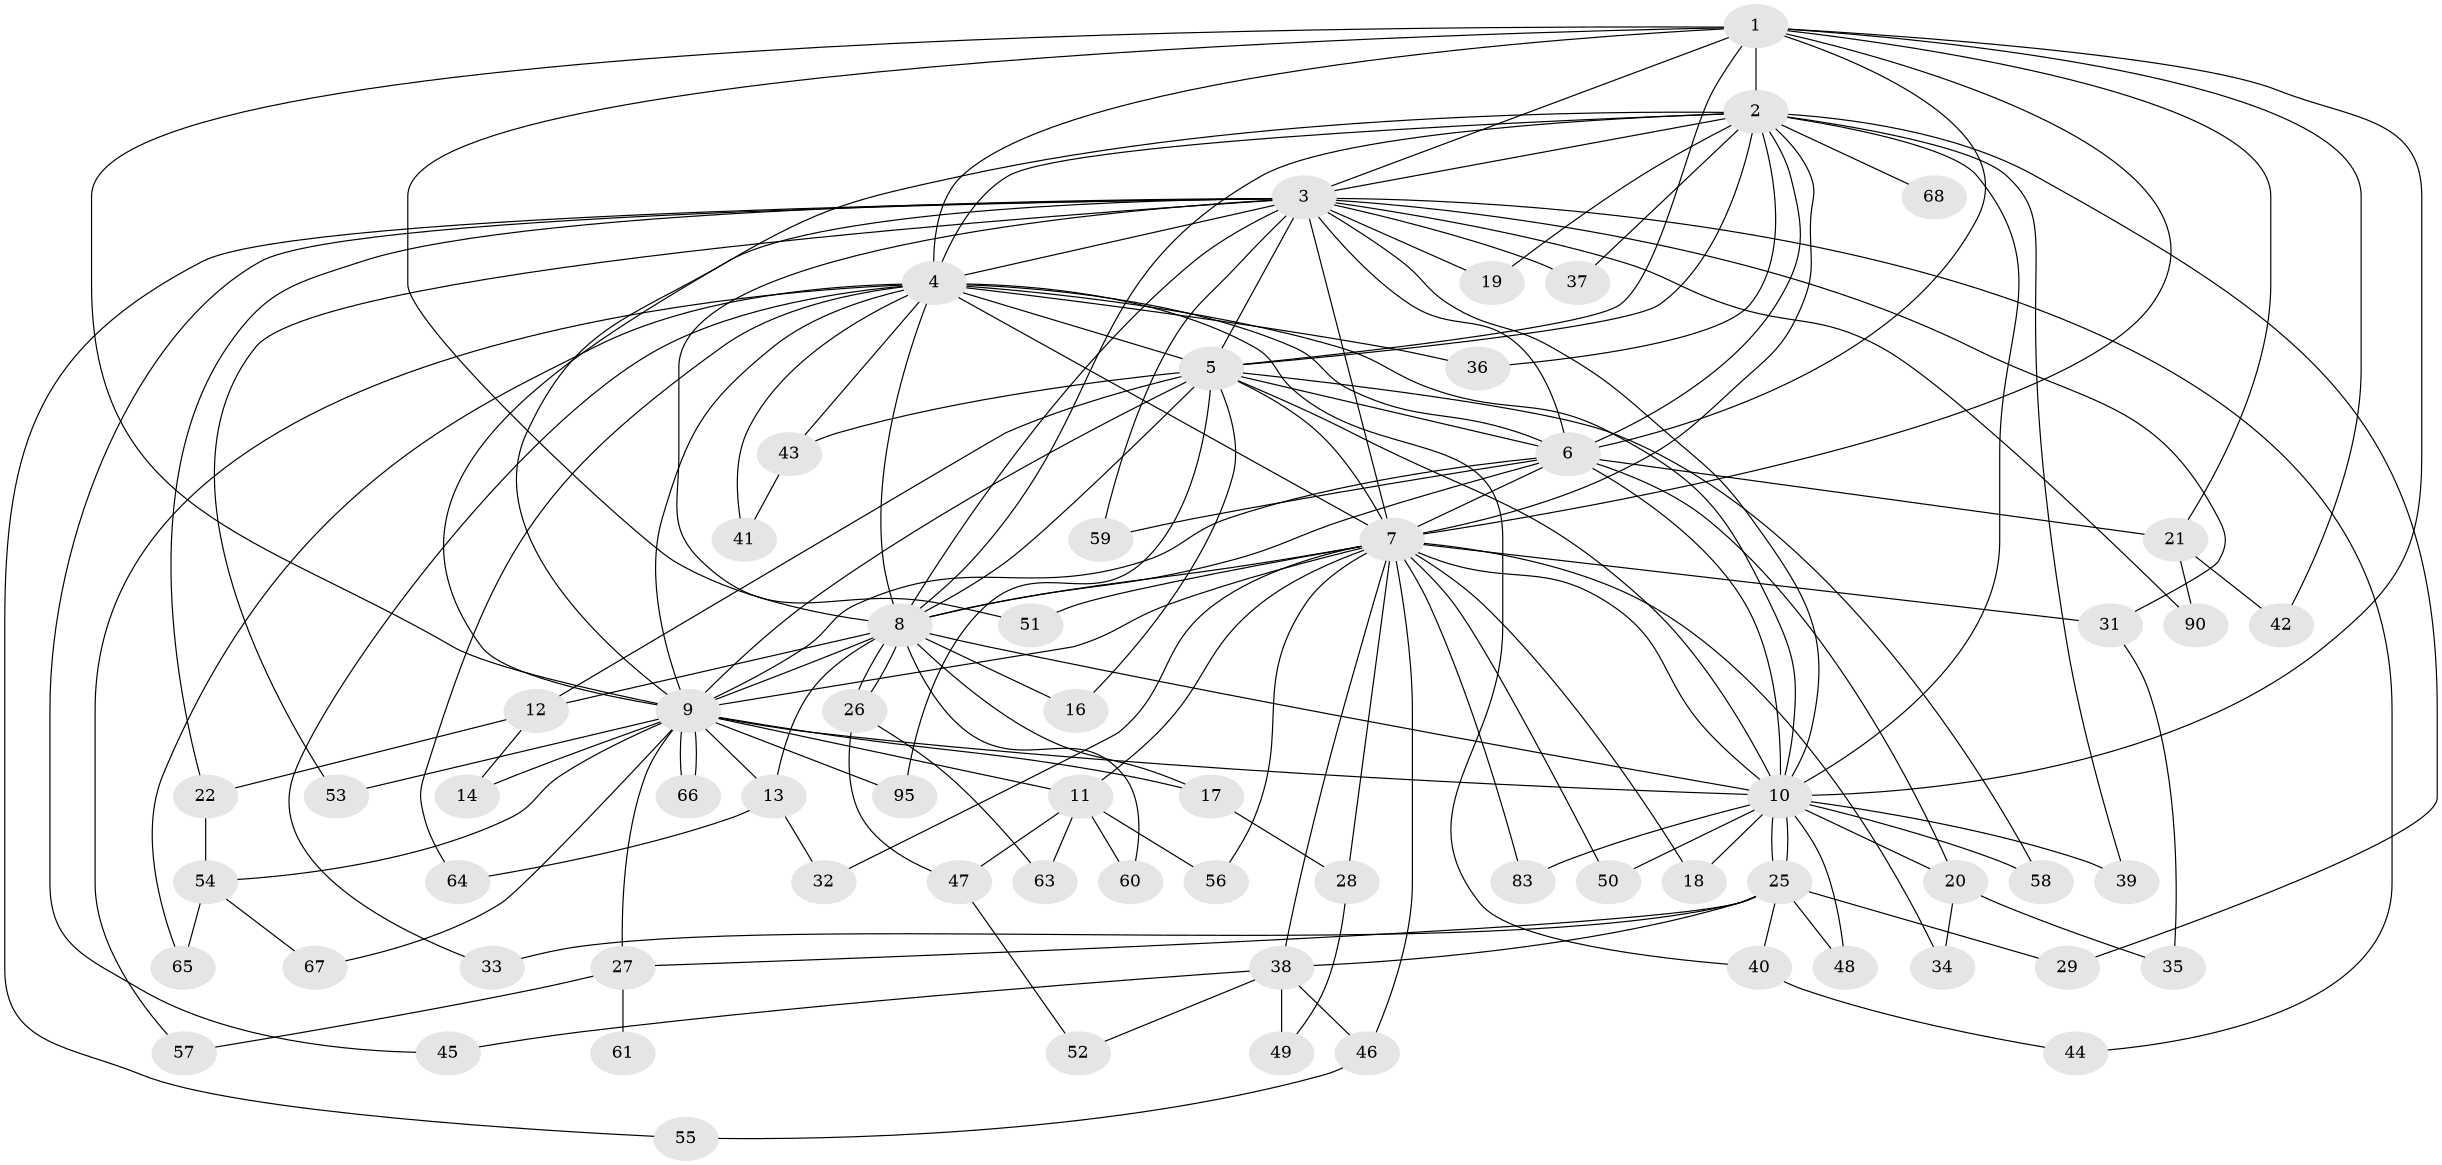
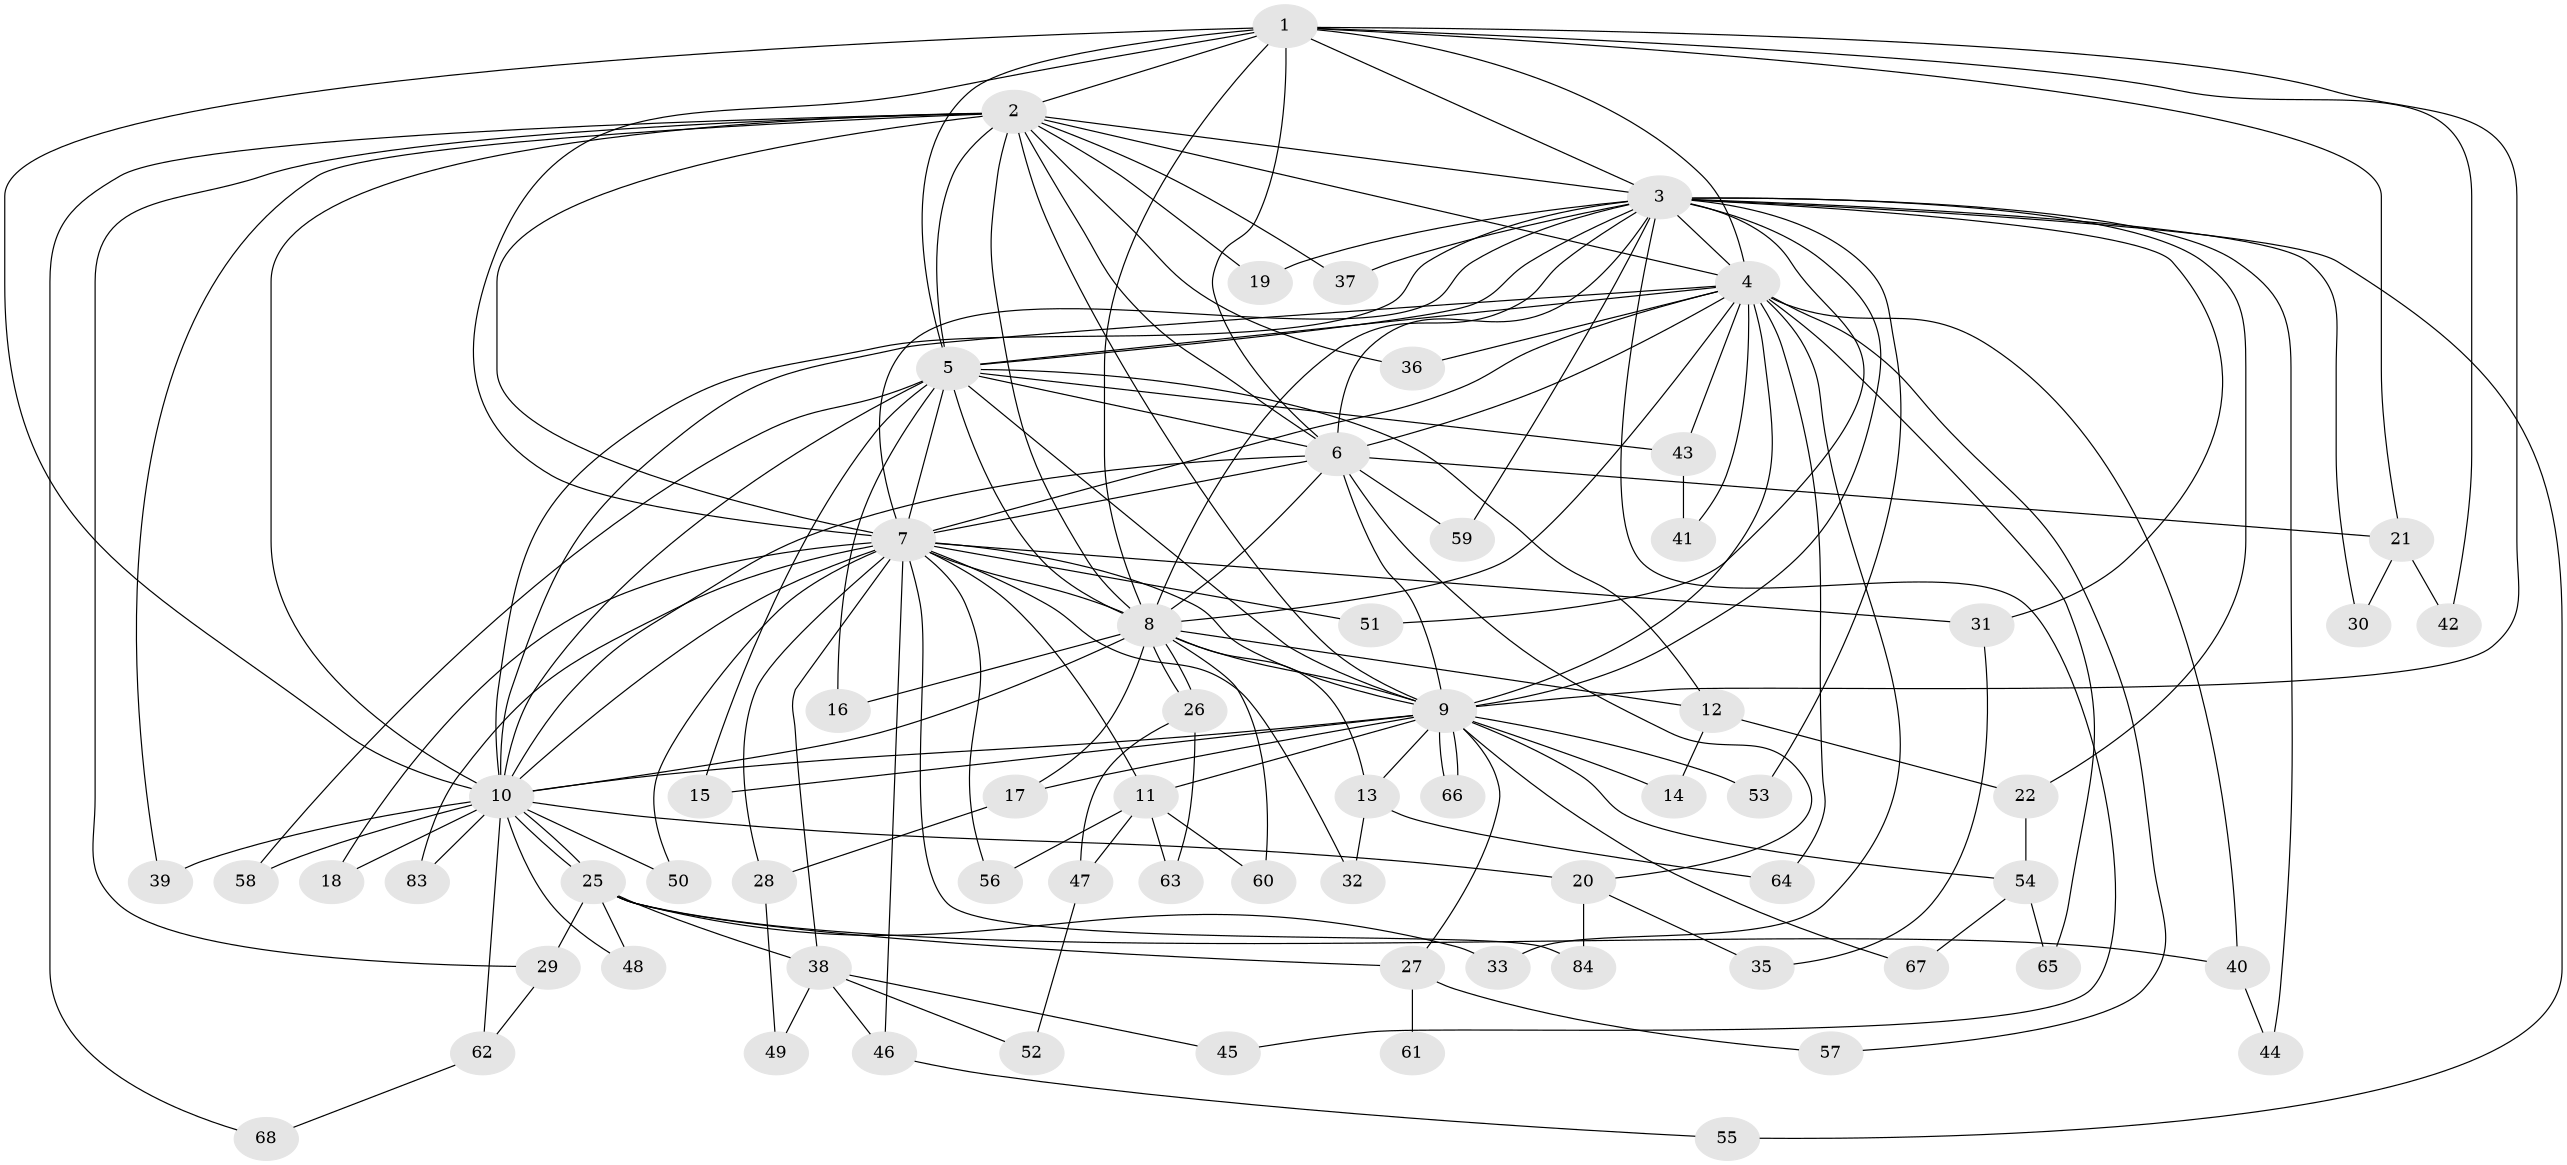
node "90": label "90" -> "30"
node "95": label "95" -> "15"
node "34": label "34" -> "84"
node "62": added
